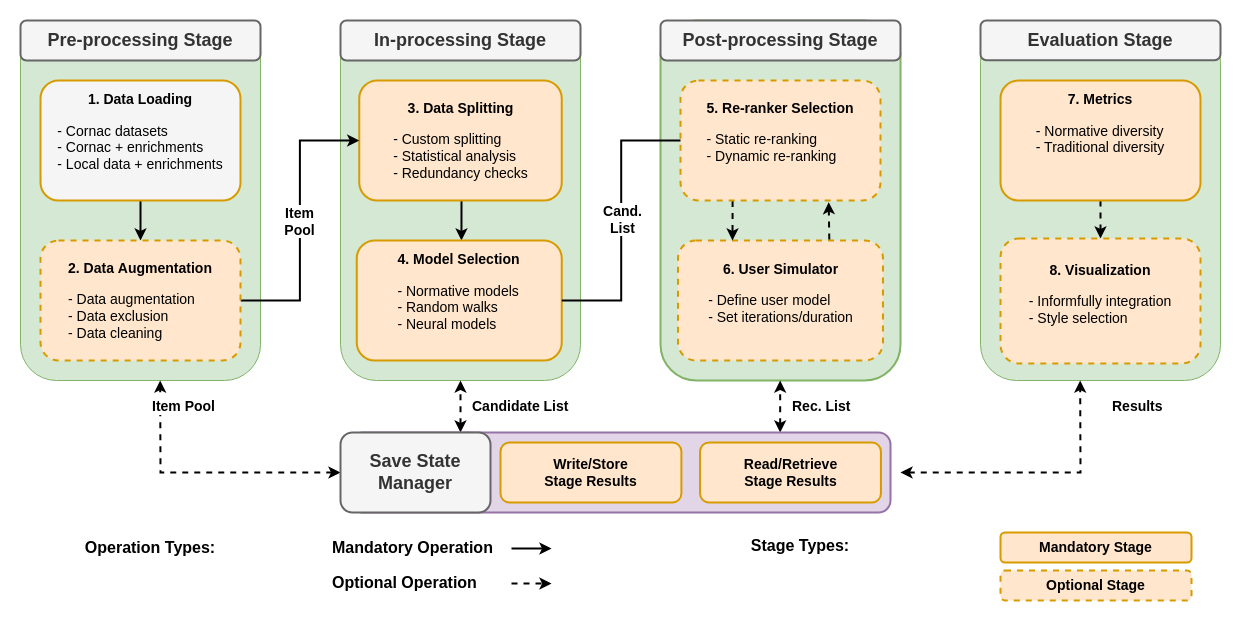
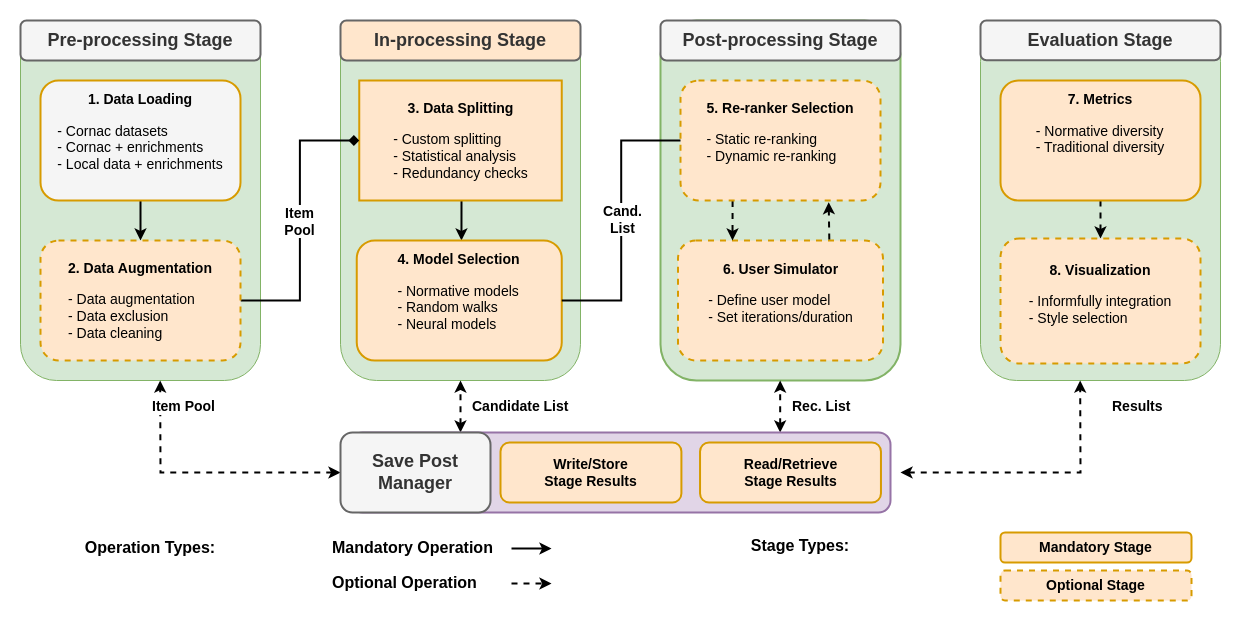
node "In-processing Stage": fillcolor #f5f5f5 -> #ffe6cc
edge "2. Data Augmentation - Data augmentation - Data exclusion - Data cleaning" -> "3. Data Splitting - Custom splitting - Statistical analysis - Redundancy checks": arrowhead classic -> diamond
node "3. Data Splitting - Custom splitting - Statistical analysis - Redundancy checks": shape rounded rectangle -> rectangle
node "Save State Manager": label "Save State Manager" -> "Save Post Manager"
